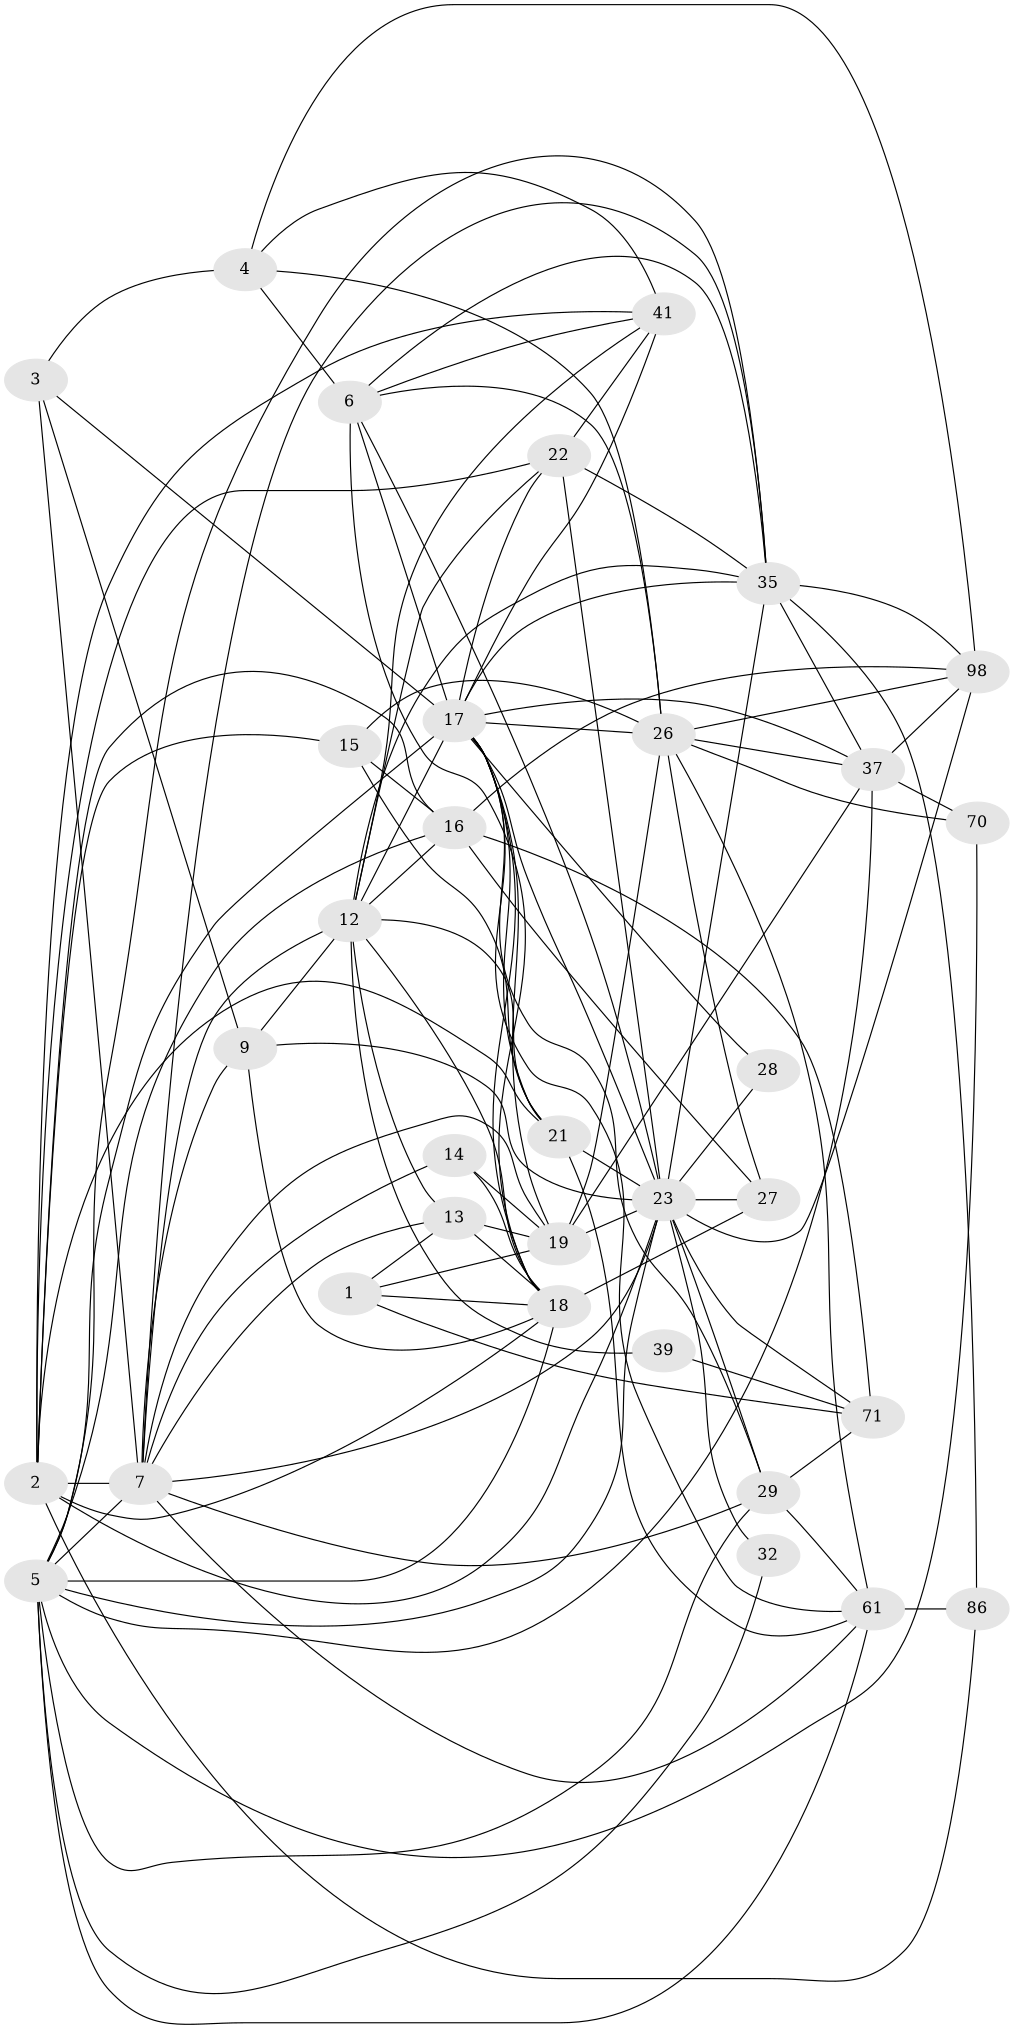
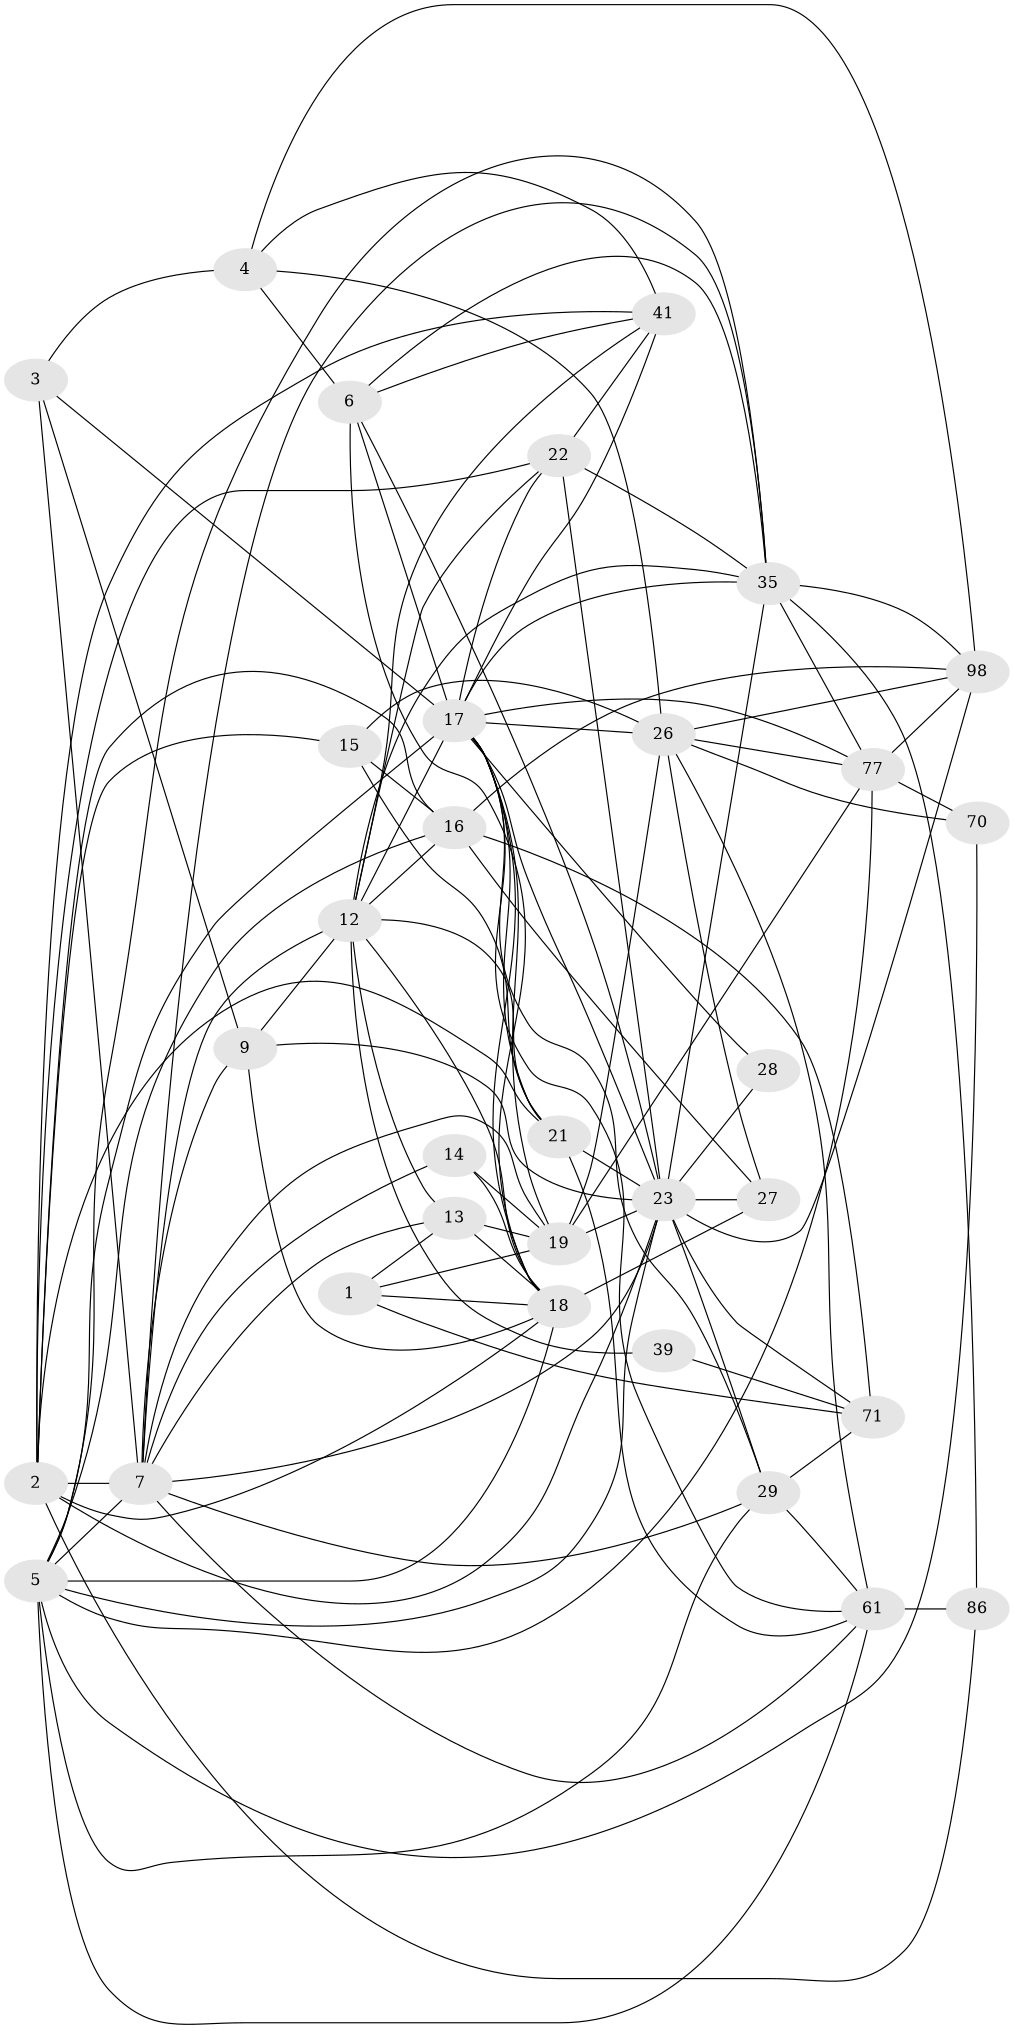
edge "6" -- "26": removed
node "37": label "37" -> "77"
node "32": removed
